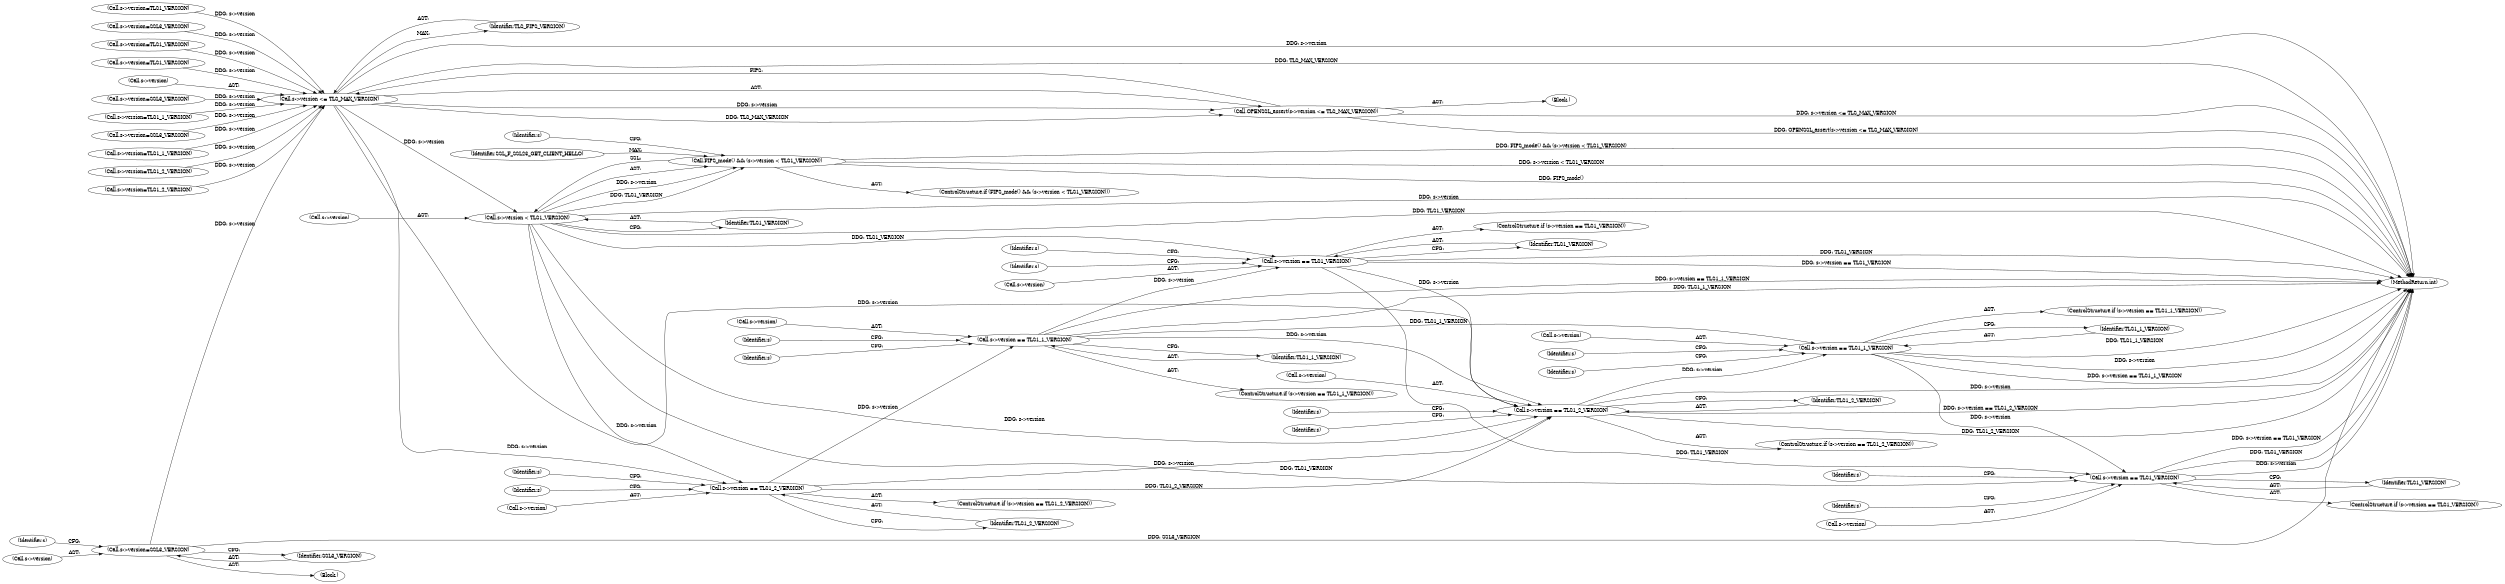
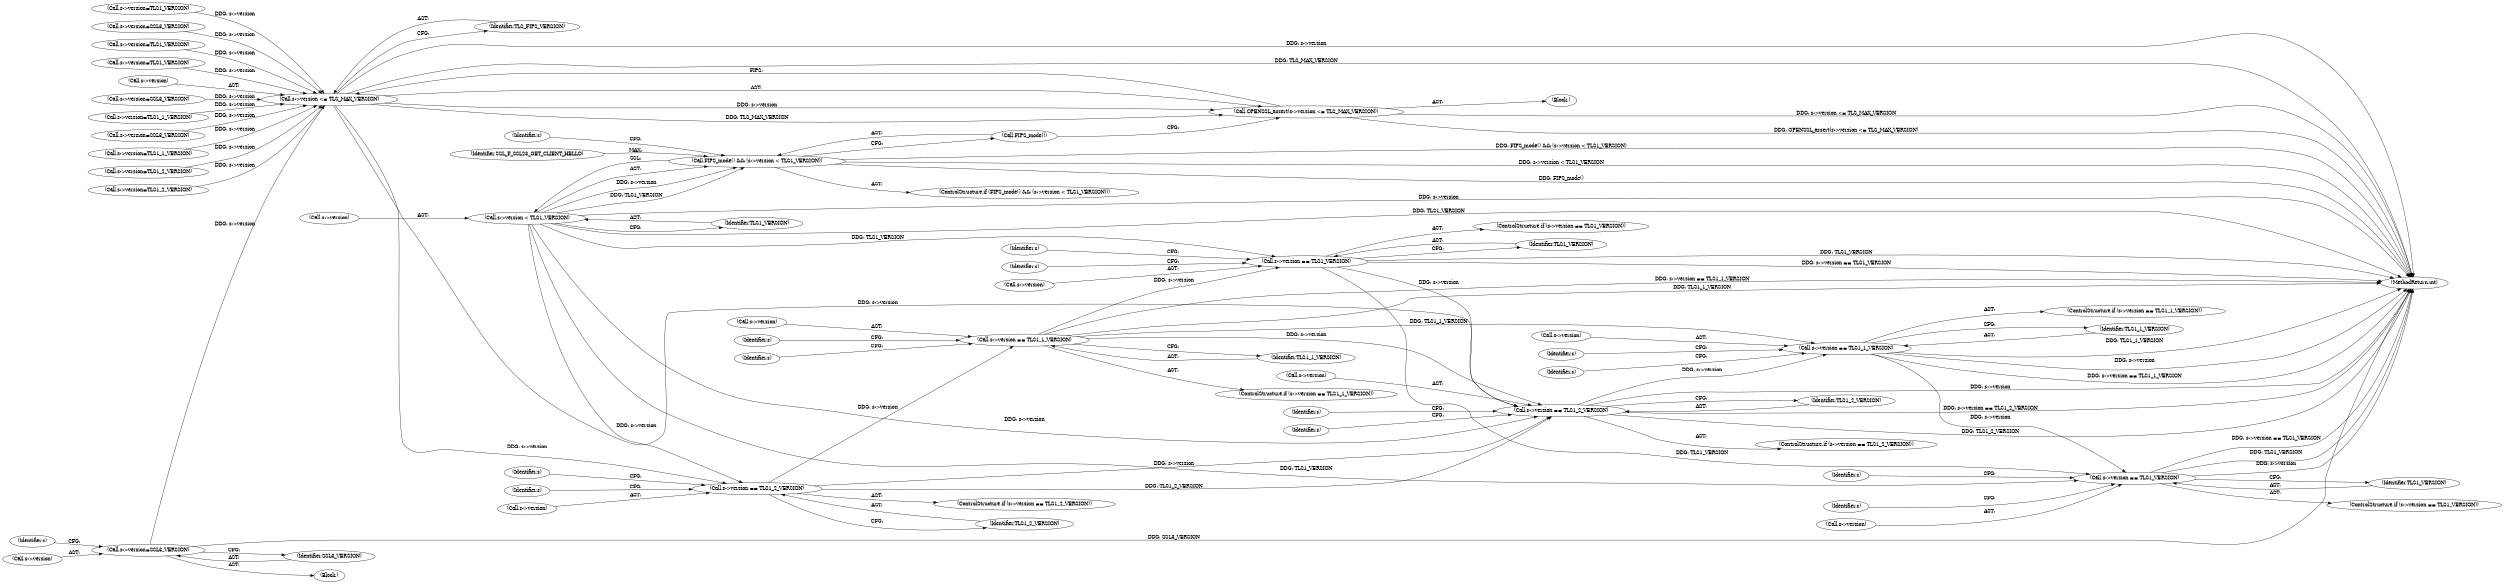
edge "(Call,s->version <= TLS_MAX_VERSION)" -> "(Identifier,TLS_FIPS_VERSION)": label "MAX: " -> "CFG: "
node "(Call,FIPS_mode())": added
edge "(Call,s->version <= TLS_MAX_VERSION)" -> "(Call,s->version < TLS1_VERSION)": removed, label "DDG: s->version"
